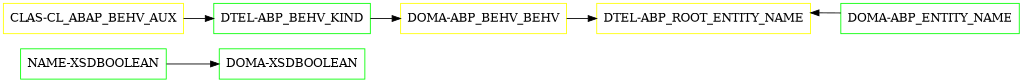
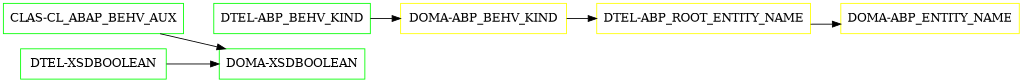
edge "DOMA-ABP_ENTITY_NAME" -> "DTEL-ABP_ROOT_ENTITY_NAME": reversed
node "CLAS-CL_ABAP_BEHV_AUX": color yellow -> green
edge "CLAS-CL_ABAP_BEHV_AUX" -> "DTEL-ABP_BEHV_KIND": now "CLAS-CL_ABAP_BEHV_AUX" -> "DOMA-XSDBOOLEAN"
node "DOMA-ABP_BEHV_BEHV": label "DOMA-ABP_BEHV_BEHV" -> "DOMA-ABP_BEHV_KIND"
node "DOMA-ABP_ENTITY_NAME": color green -> yellow
node "NAME-XSDBOOLEAN": label "NAME-XSDBOOLEAN" -> "DTEL-XSDBOOLEAN"
